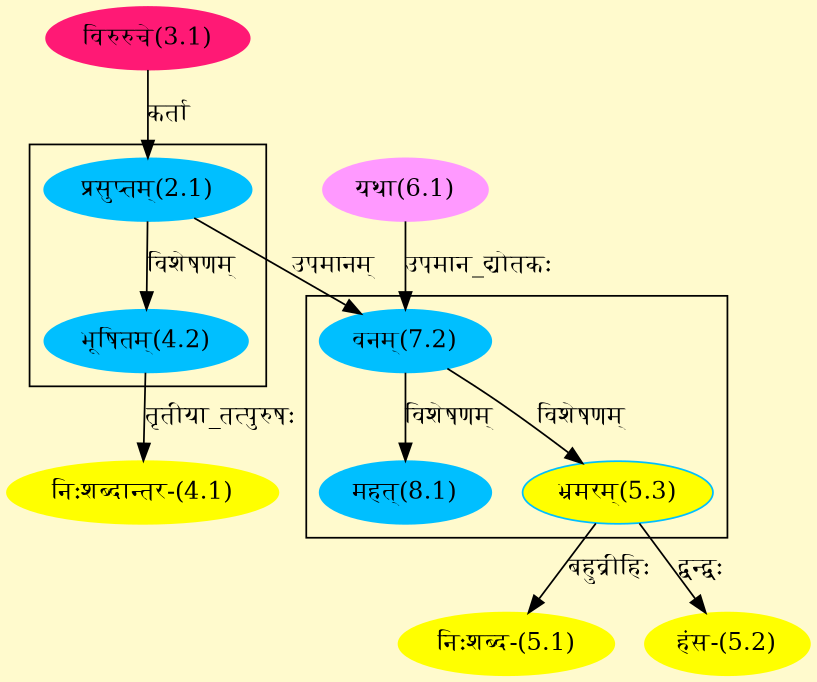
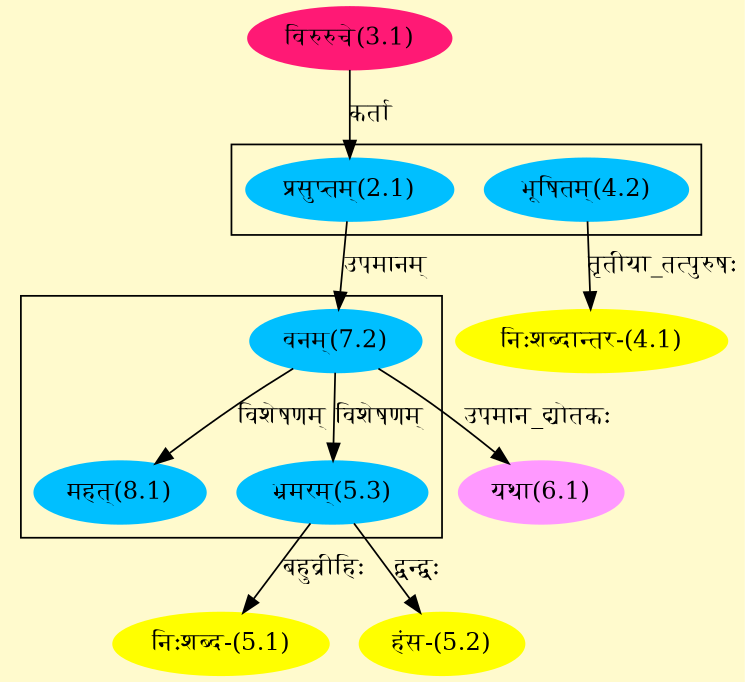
edge "प्रसुप्तम्(2.1)" -> "भूषितम्(4.2)": removed, label "विशेषणम्"
edge "यथा(6.1)" -> "वनम्(7.2)": reversed
node "भ्रमरम्(5.3)": fillcolor #ffff00 -> #00bfff
